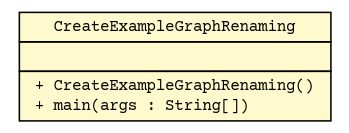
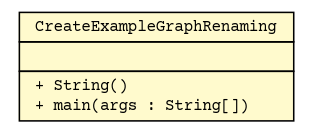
node "CreateExampleGraphRenaming": text "+ CreateExampleGraphRenaming()" -> "+ String()"
